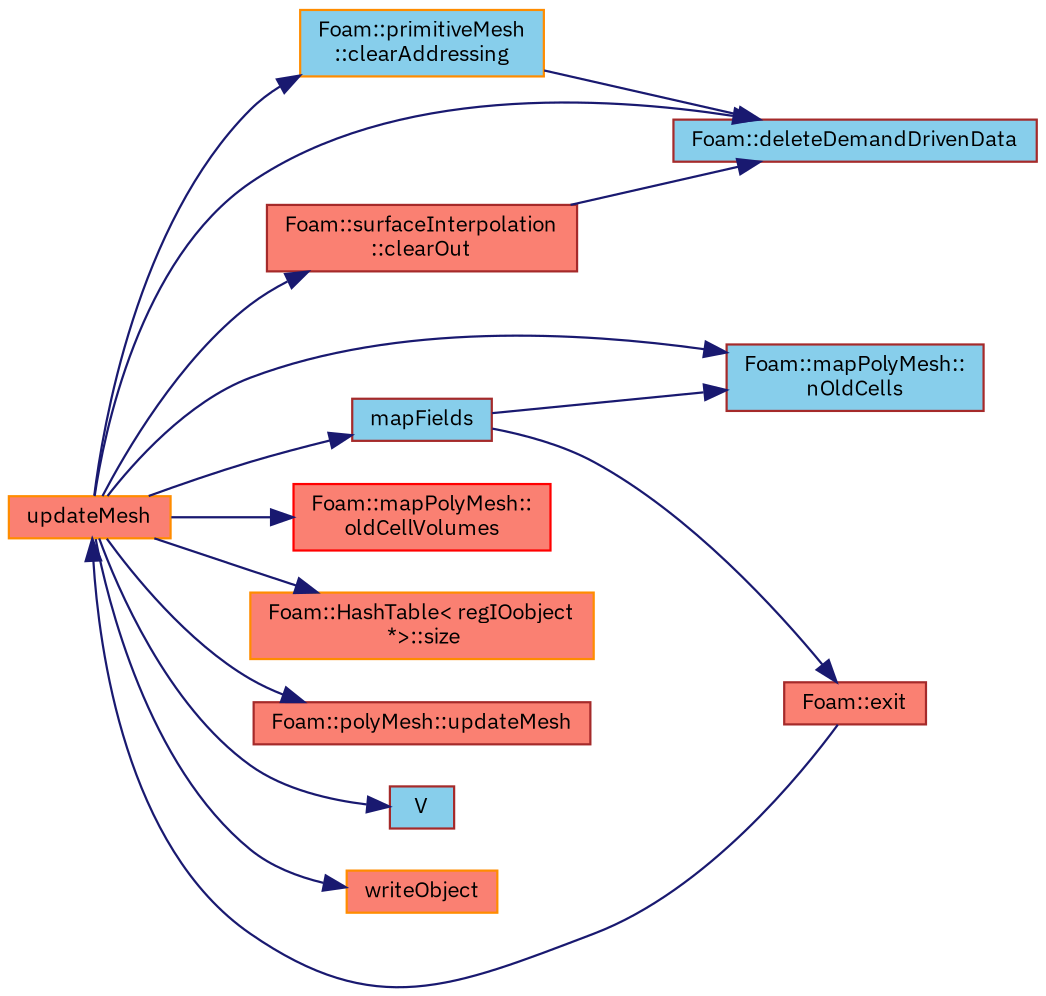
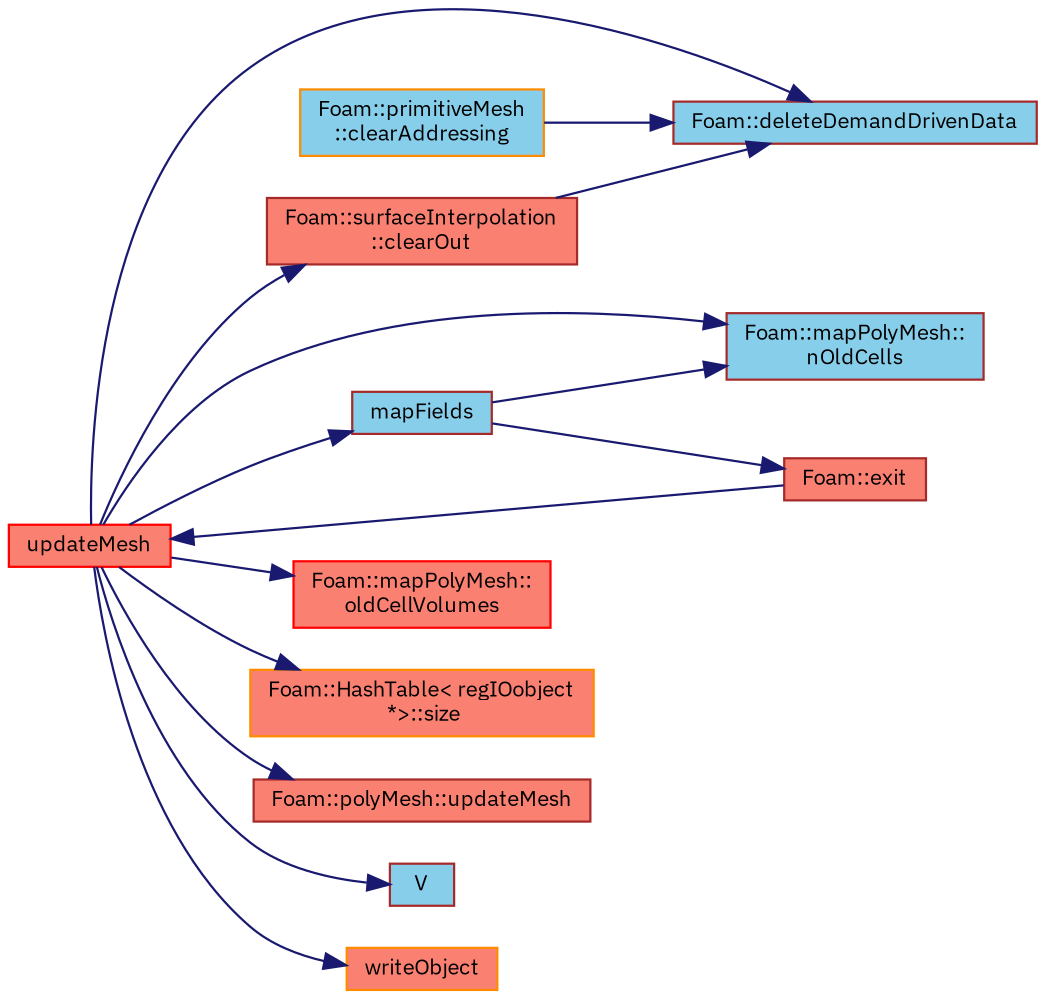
edge "updateMesh" -> "Foam::primitiveMesh ::clearAddressing": removed
node "updateMesh": color darkorange -> red
